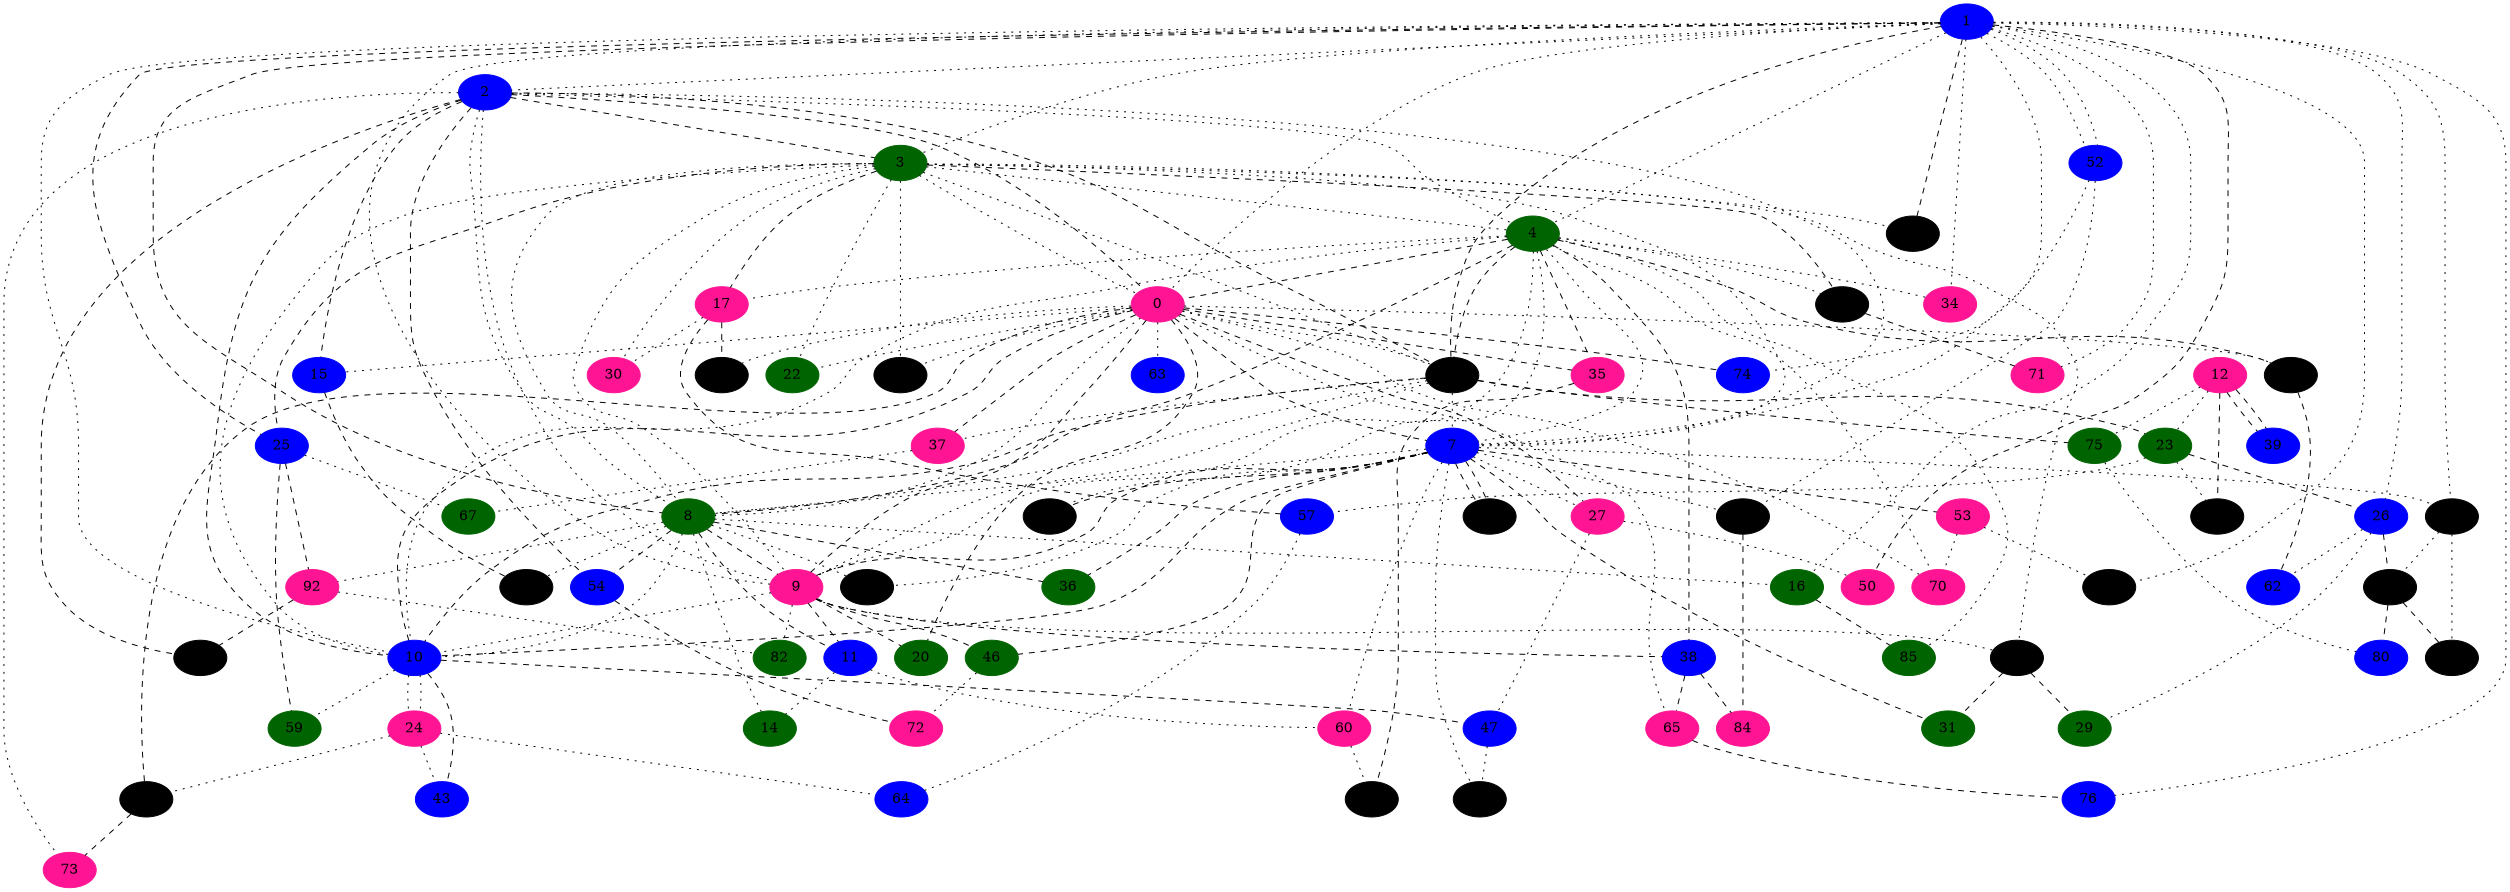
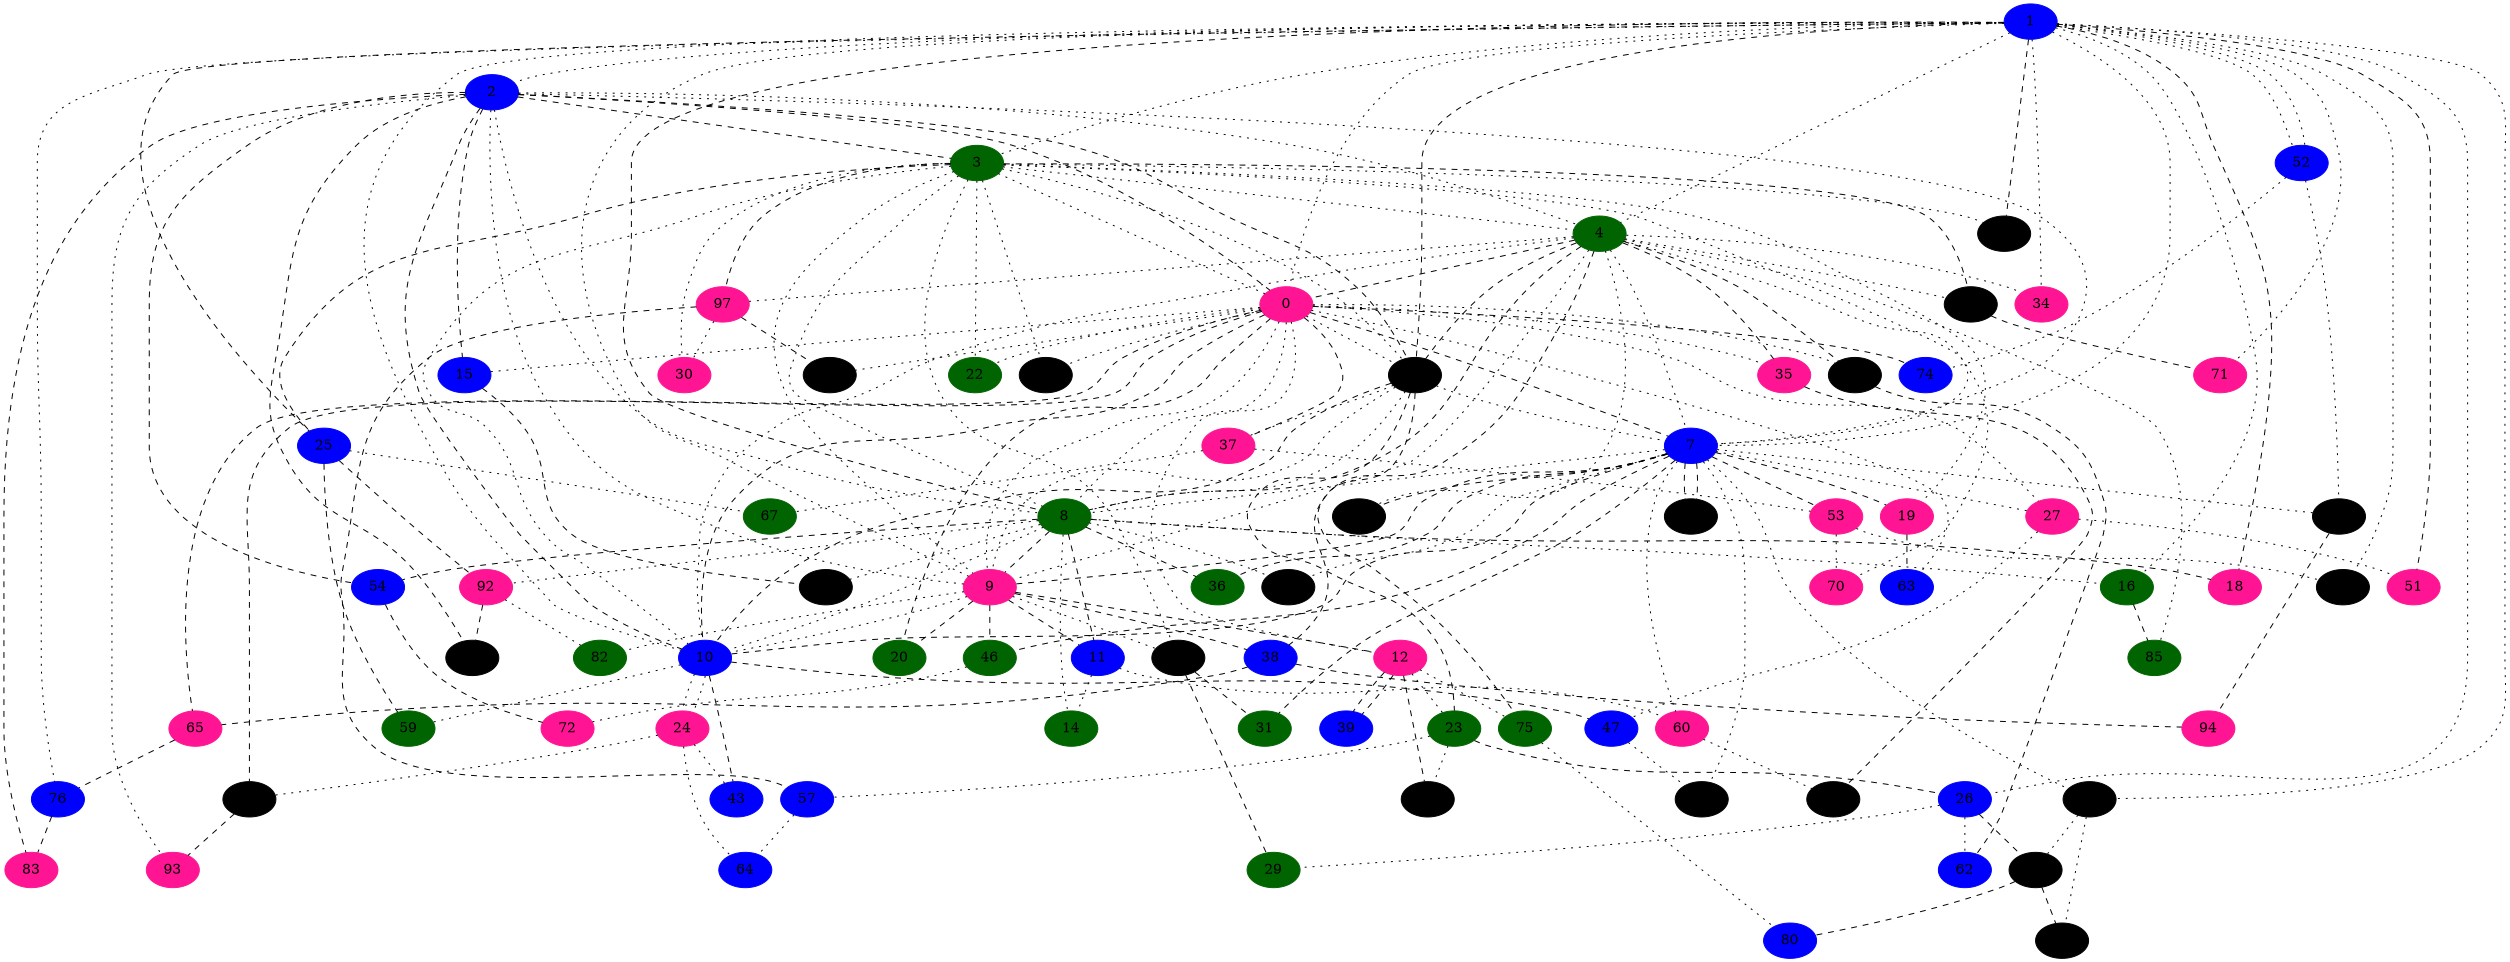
node "17": label "17" -> "97"
edge "0" -- "35": style dashed -> dotted
edge "0" -- "27": style dashed -> dotted
edge "0" -- "65": style dotted -> dashed
edge "0" -- "9": style dashed -> dotted
edge "0" -- "70": now "0" -- "12"
edge "37" -- "53": added
node "19": added
node "50": label "50" -> "51"
node "18": added
edge "9" -- "12": added
node "84": label "84" -> "94"
node "83": added
node "73": label "73" -> "93"
